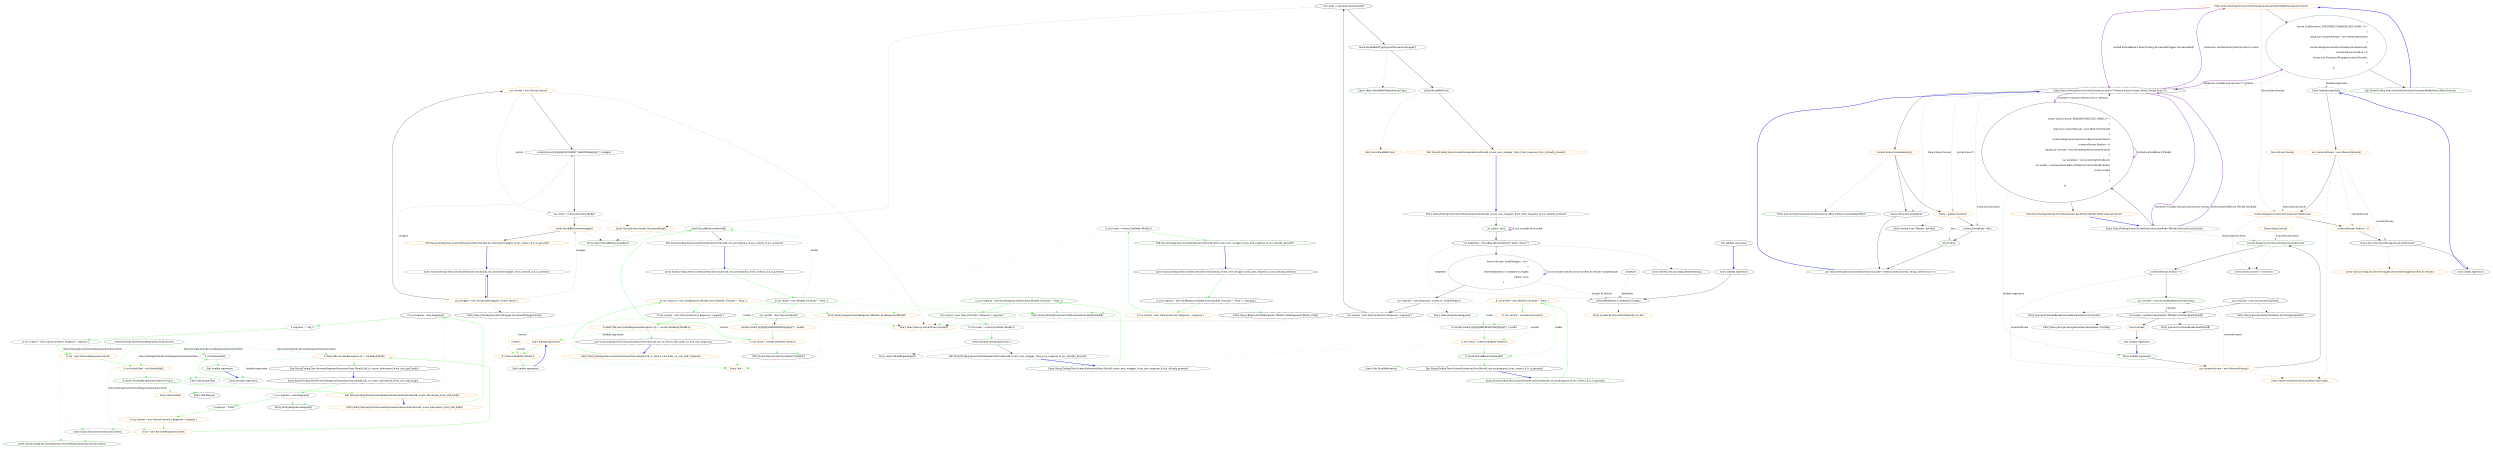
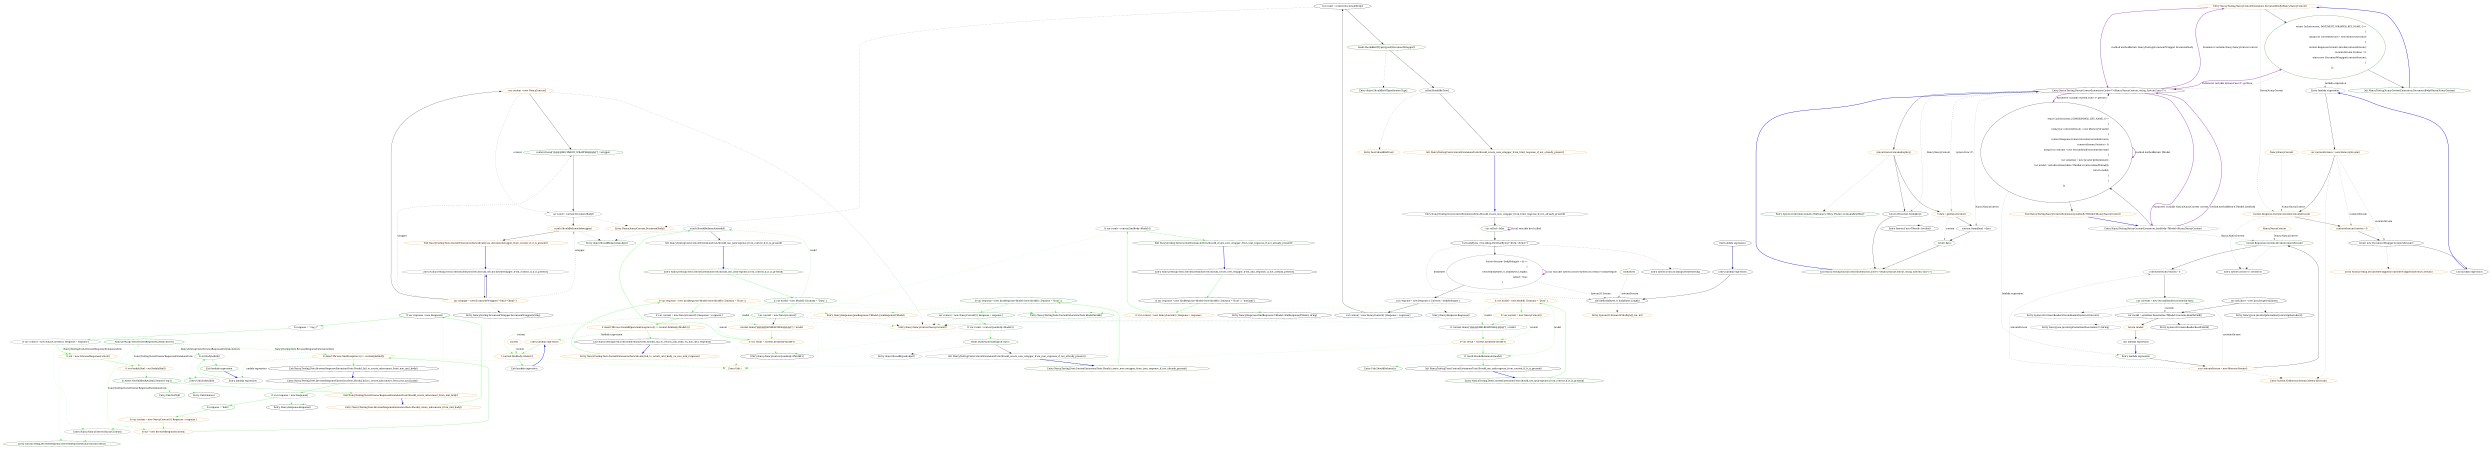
edge "T data = getData.Invoke()" -> "return data;": label "data" -> "context"
edge "bodyBytes" -> "s.Write(bodyBytes, 0, bodyBytes.Length)": label "bodyBytes" -> "contentsStream"
node "Entry Unk.NotNull": color darkorange -> darkgreen
